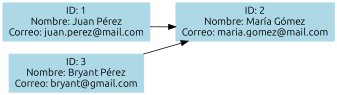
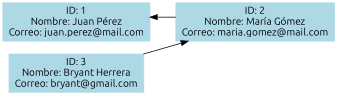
edge "ID: 1 Nombre: Juan Pérez Correo: juan.perez@mail.com" -> "ID: 2 Nombre: María Gómez Correo: maria.gomez@mail.com": reversed
node "ID: 3 Nombre: Bryant Pérez Correo: bryant@gmail.com": label "ID: 3 Nombre: Bryant Pérez Correo: bryant@gmail.com" -> "ID: 3 Nombre: Bryant Herrera Correo: bryant@gmail.com"
